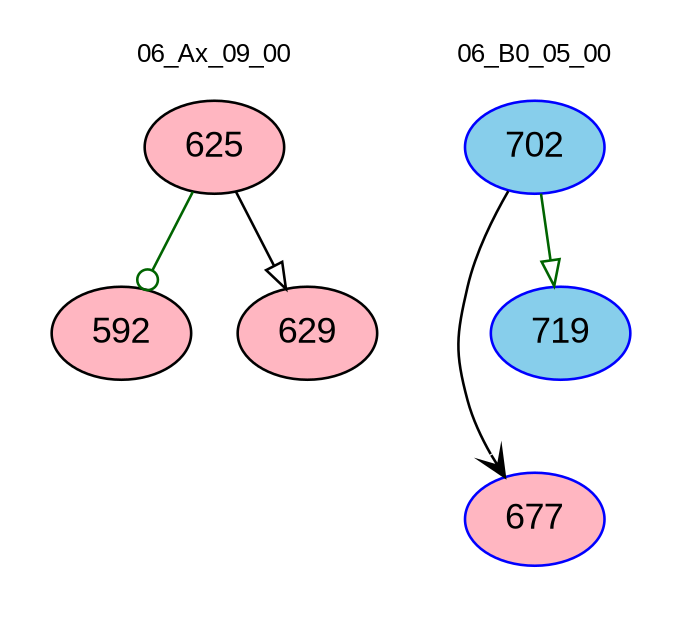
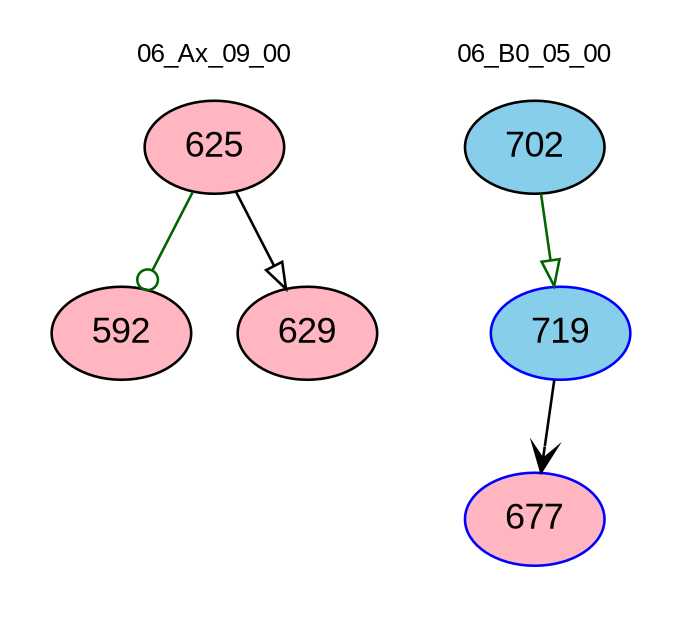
node "702": color blue -> black
edge "702" -> "677": now "719" -> "677"
